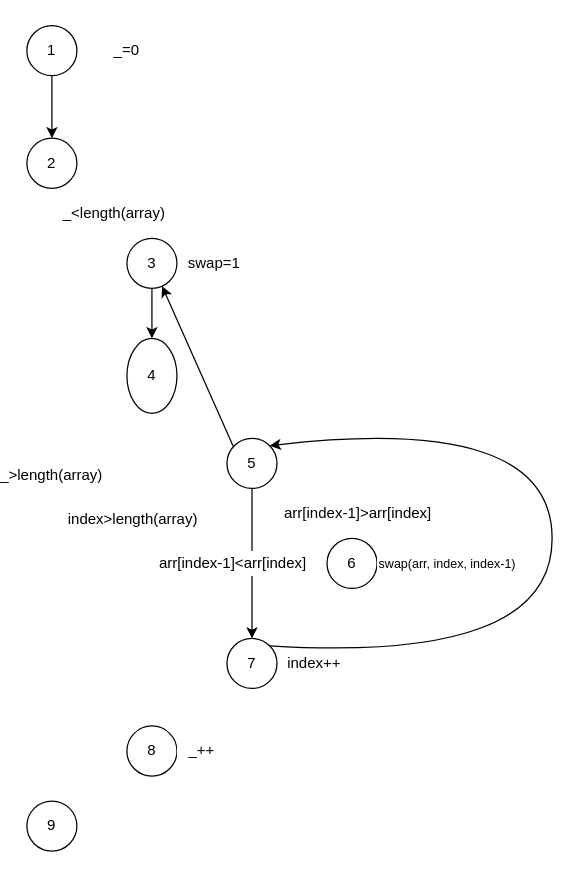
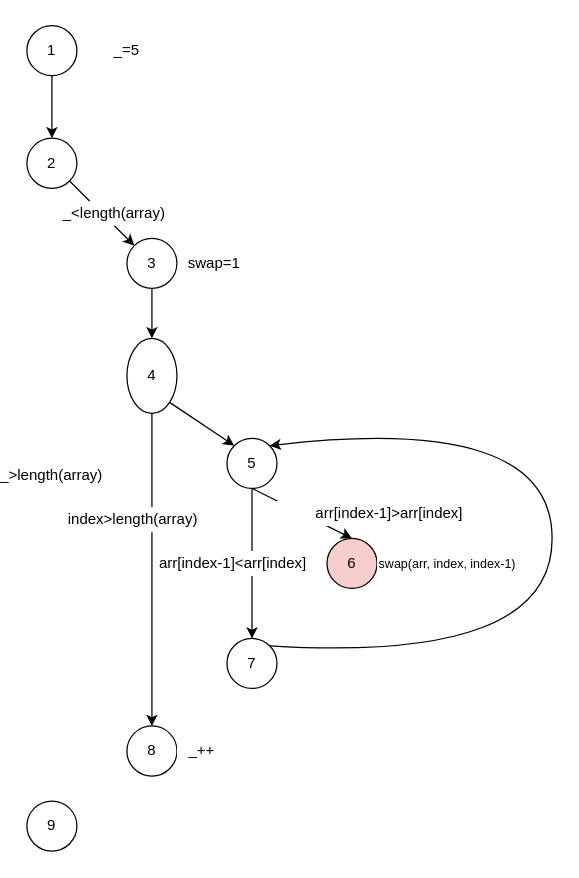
node "_=0": label "_=0" -> "_=5"
edge "2" -> "3": added
edge "5" -> "3": now "5" -> "6"
edge "4" -> "5": added
node "arr[index-1]>arr[index]": size 163x25 -> 225x25
node "6": fillcolor #ffffff -> #f8cecc
edge "4" -> "8": added
node "index++": removed
